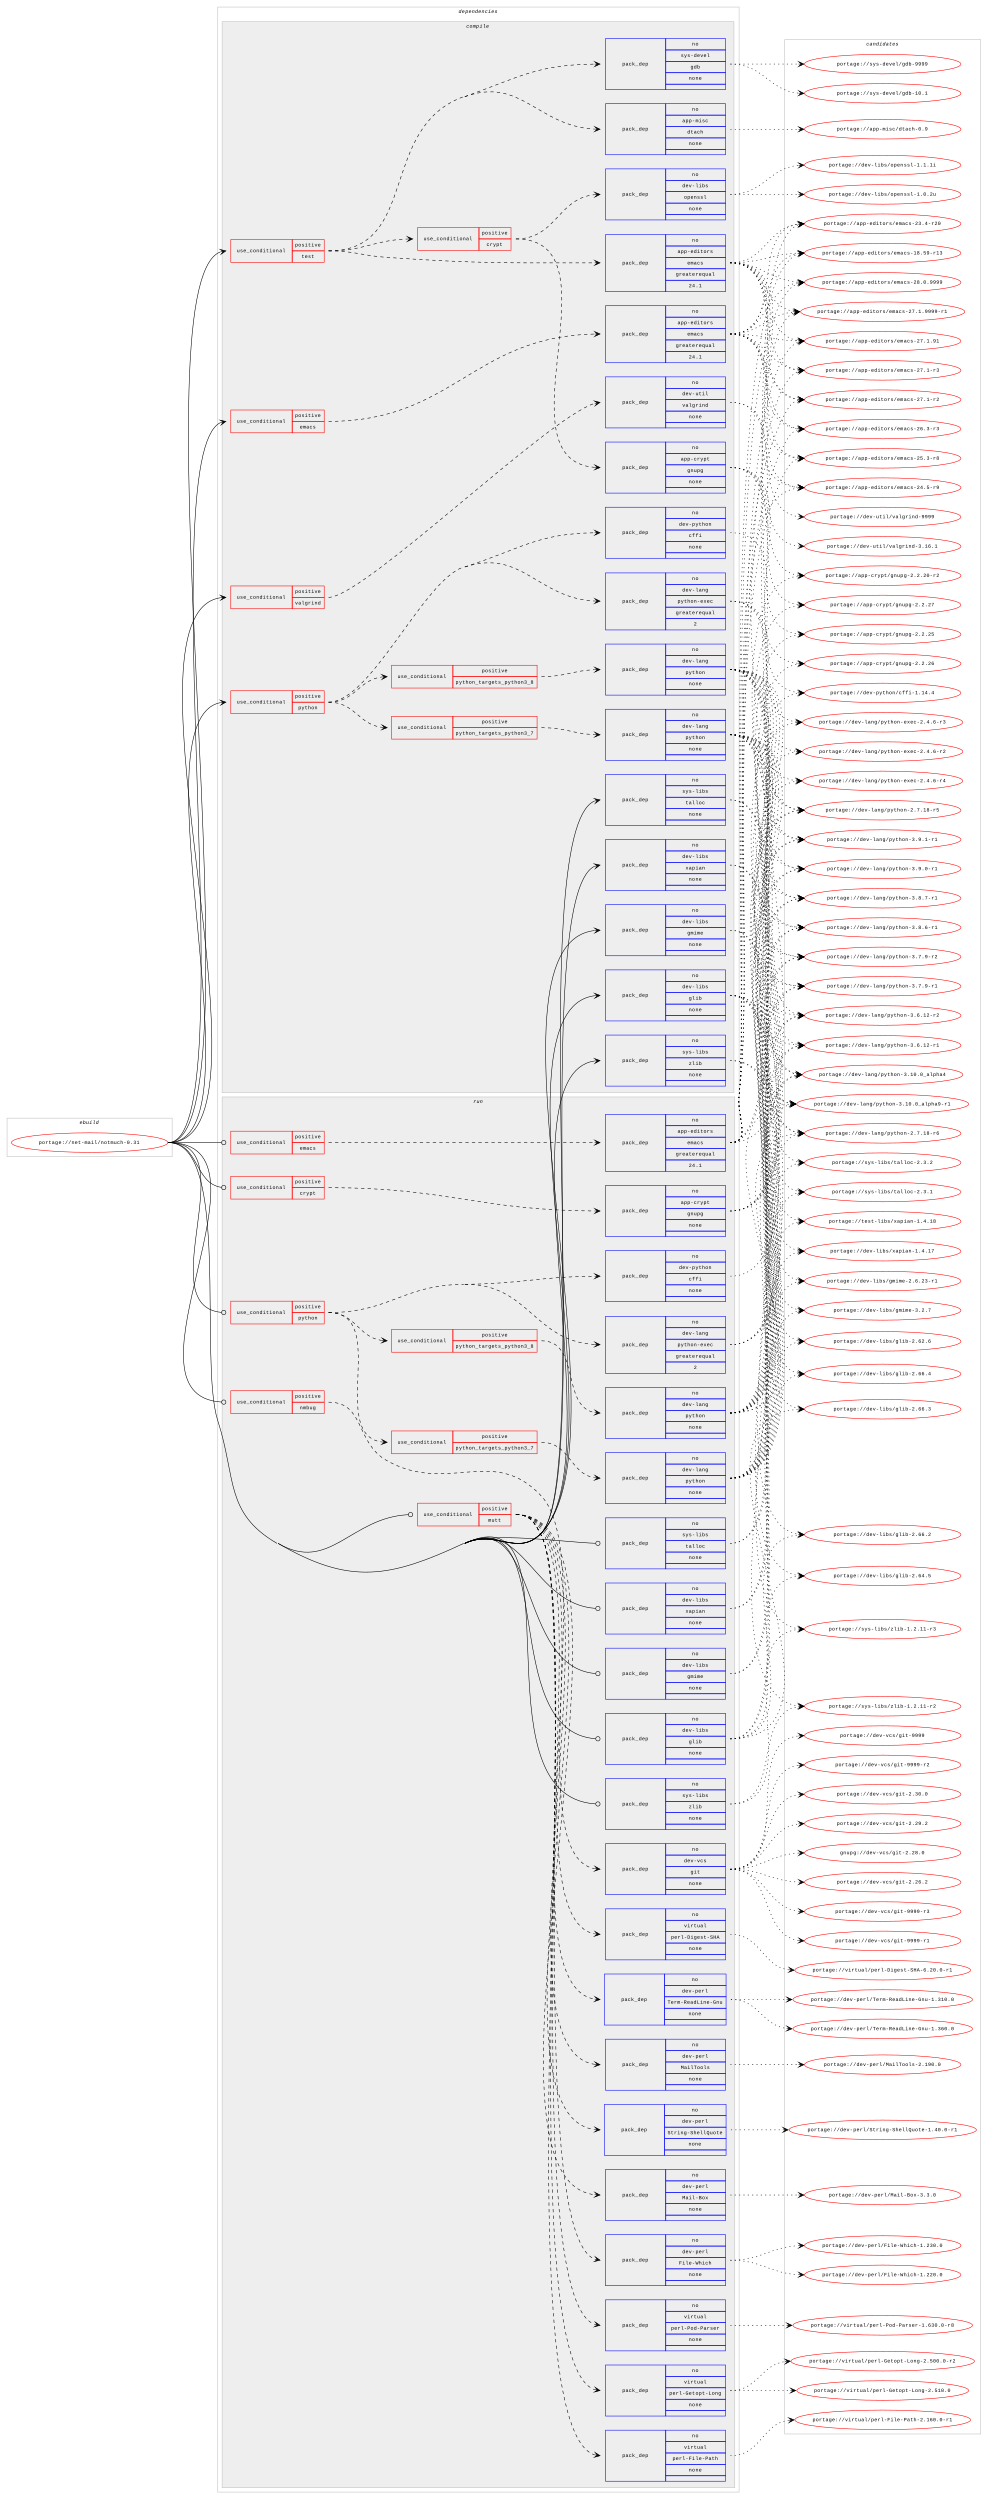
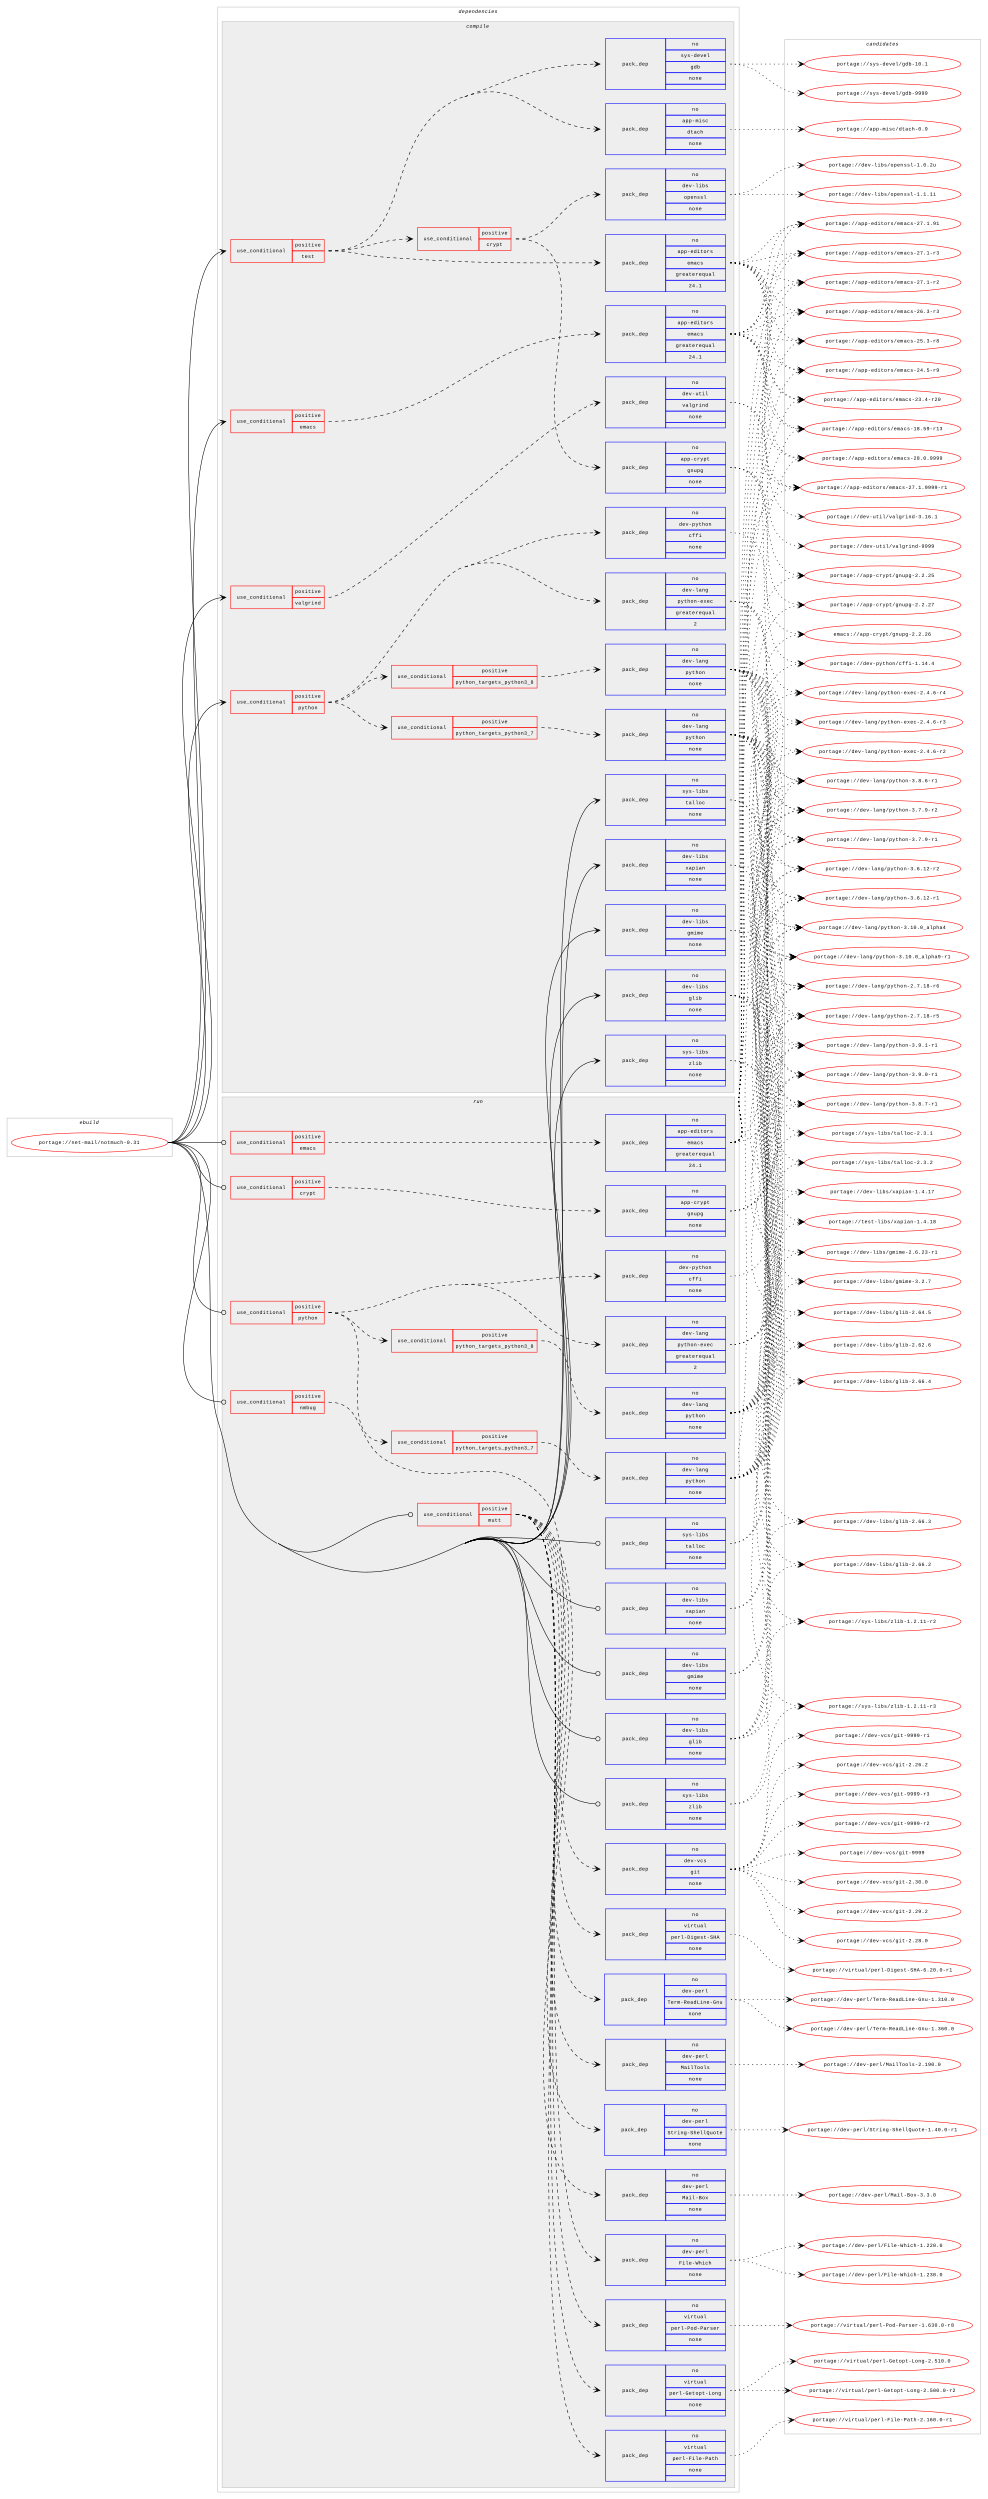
node "portage://app-crypt/gnupg-2.2.20-r2": removed
node "portage://app-crypt/gnupg-2.2.26": label "portage://app-crypt/gnupg-2.2.26" -> "emacs://app-crypt/gnupg-2.2.26"
node "gnupg://dev-vcs/git-2.28.0": label "gnupg://dev-vcs/git-2.28.0" -> "portage://dev-vcs/git-2.28.0"
